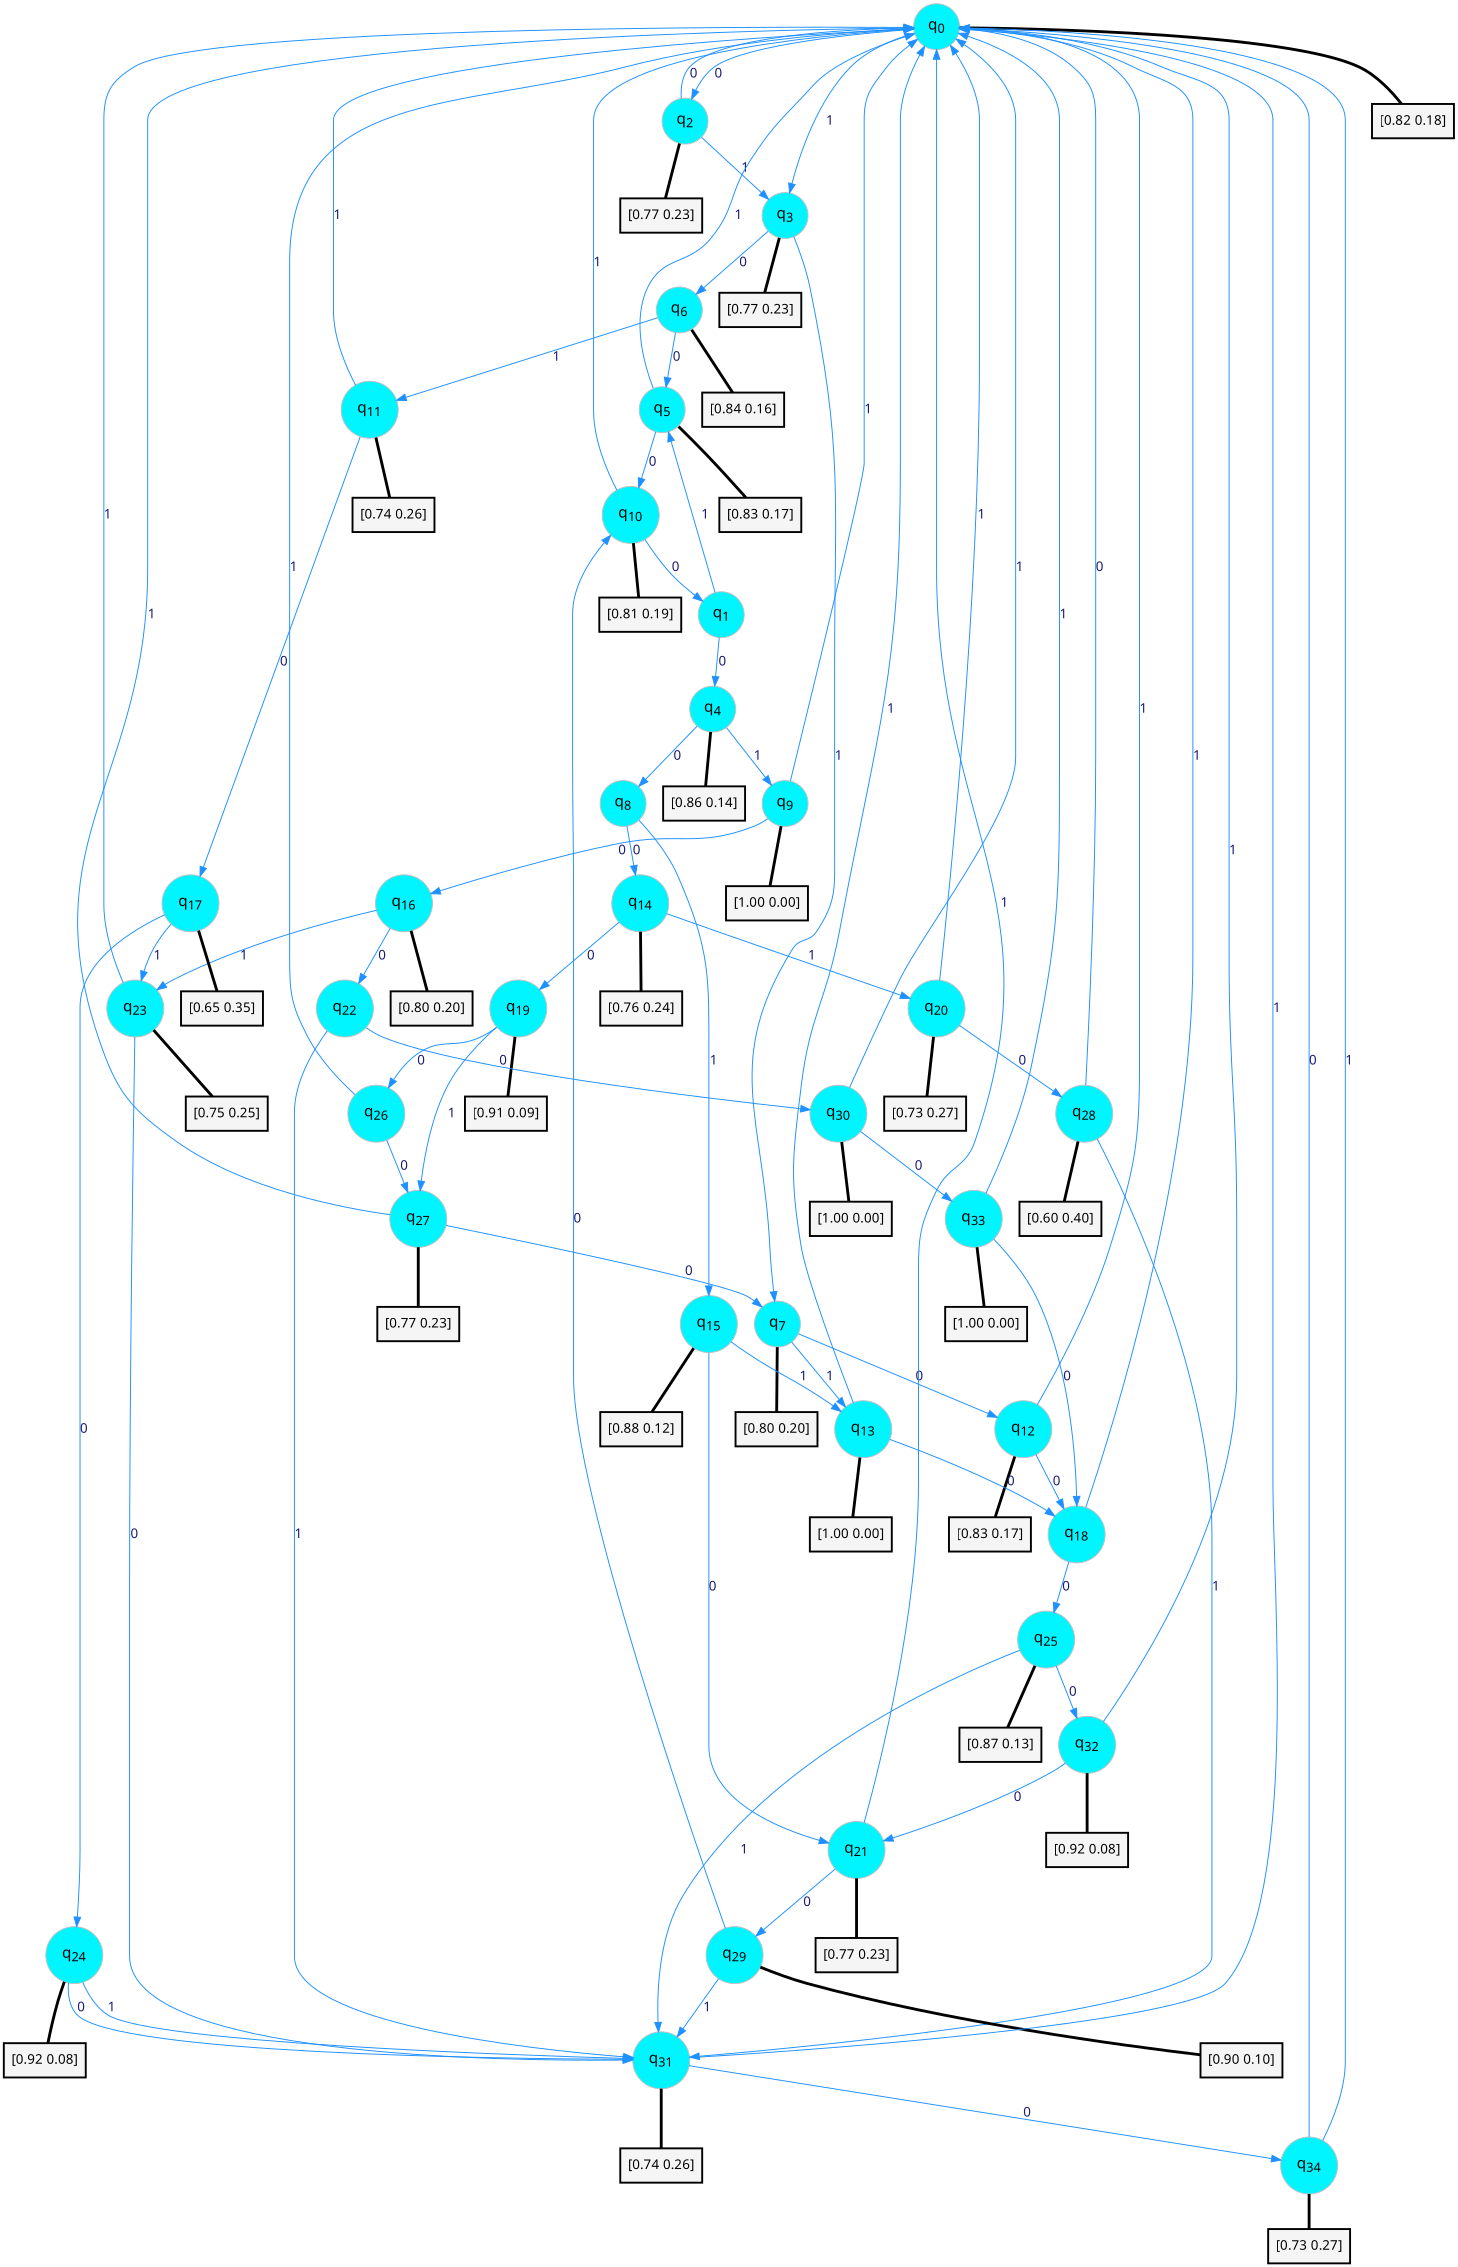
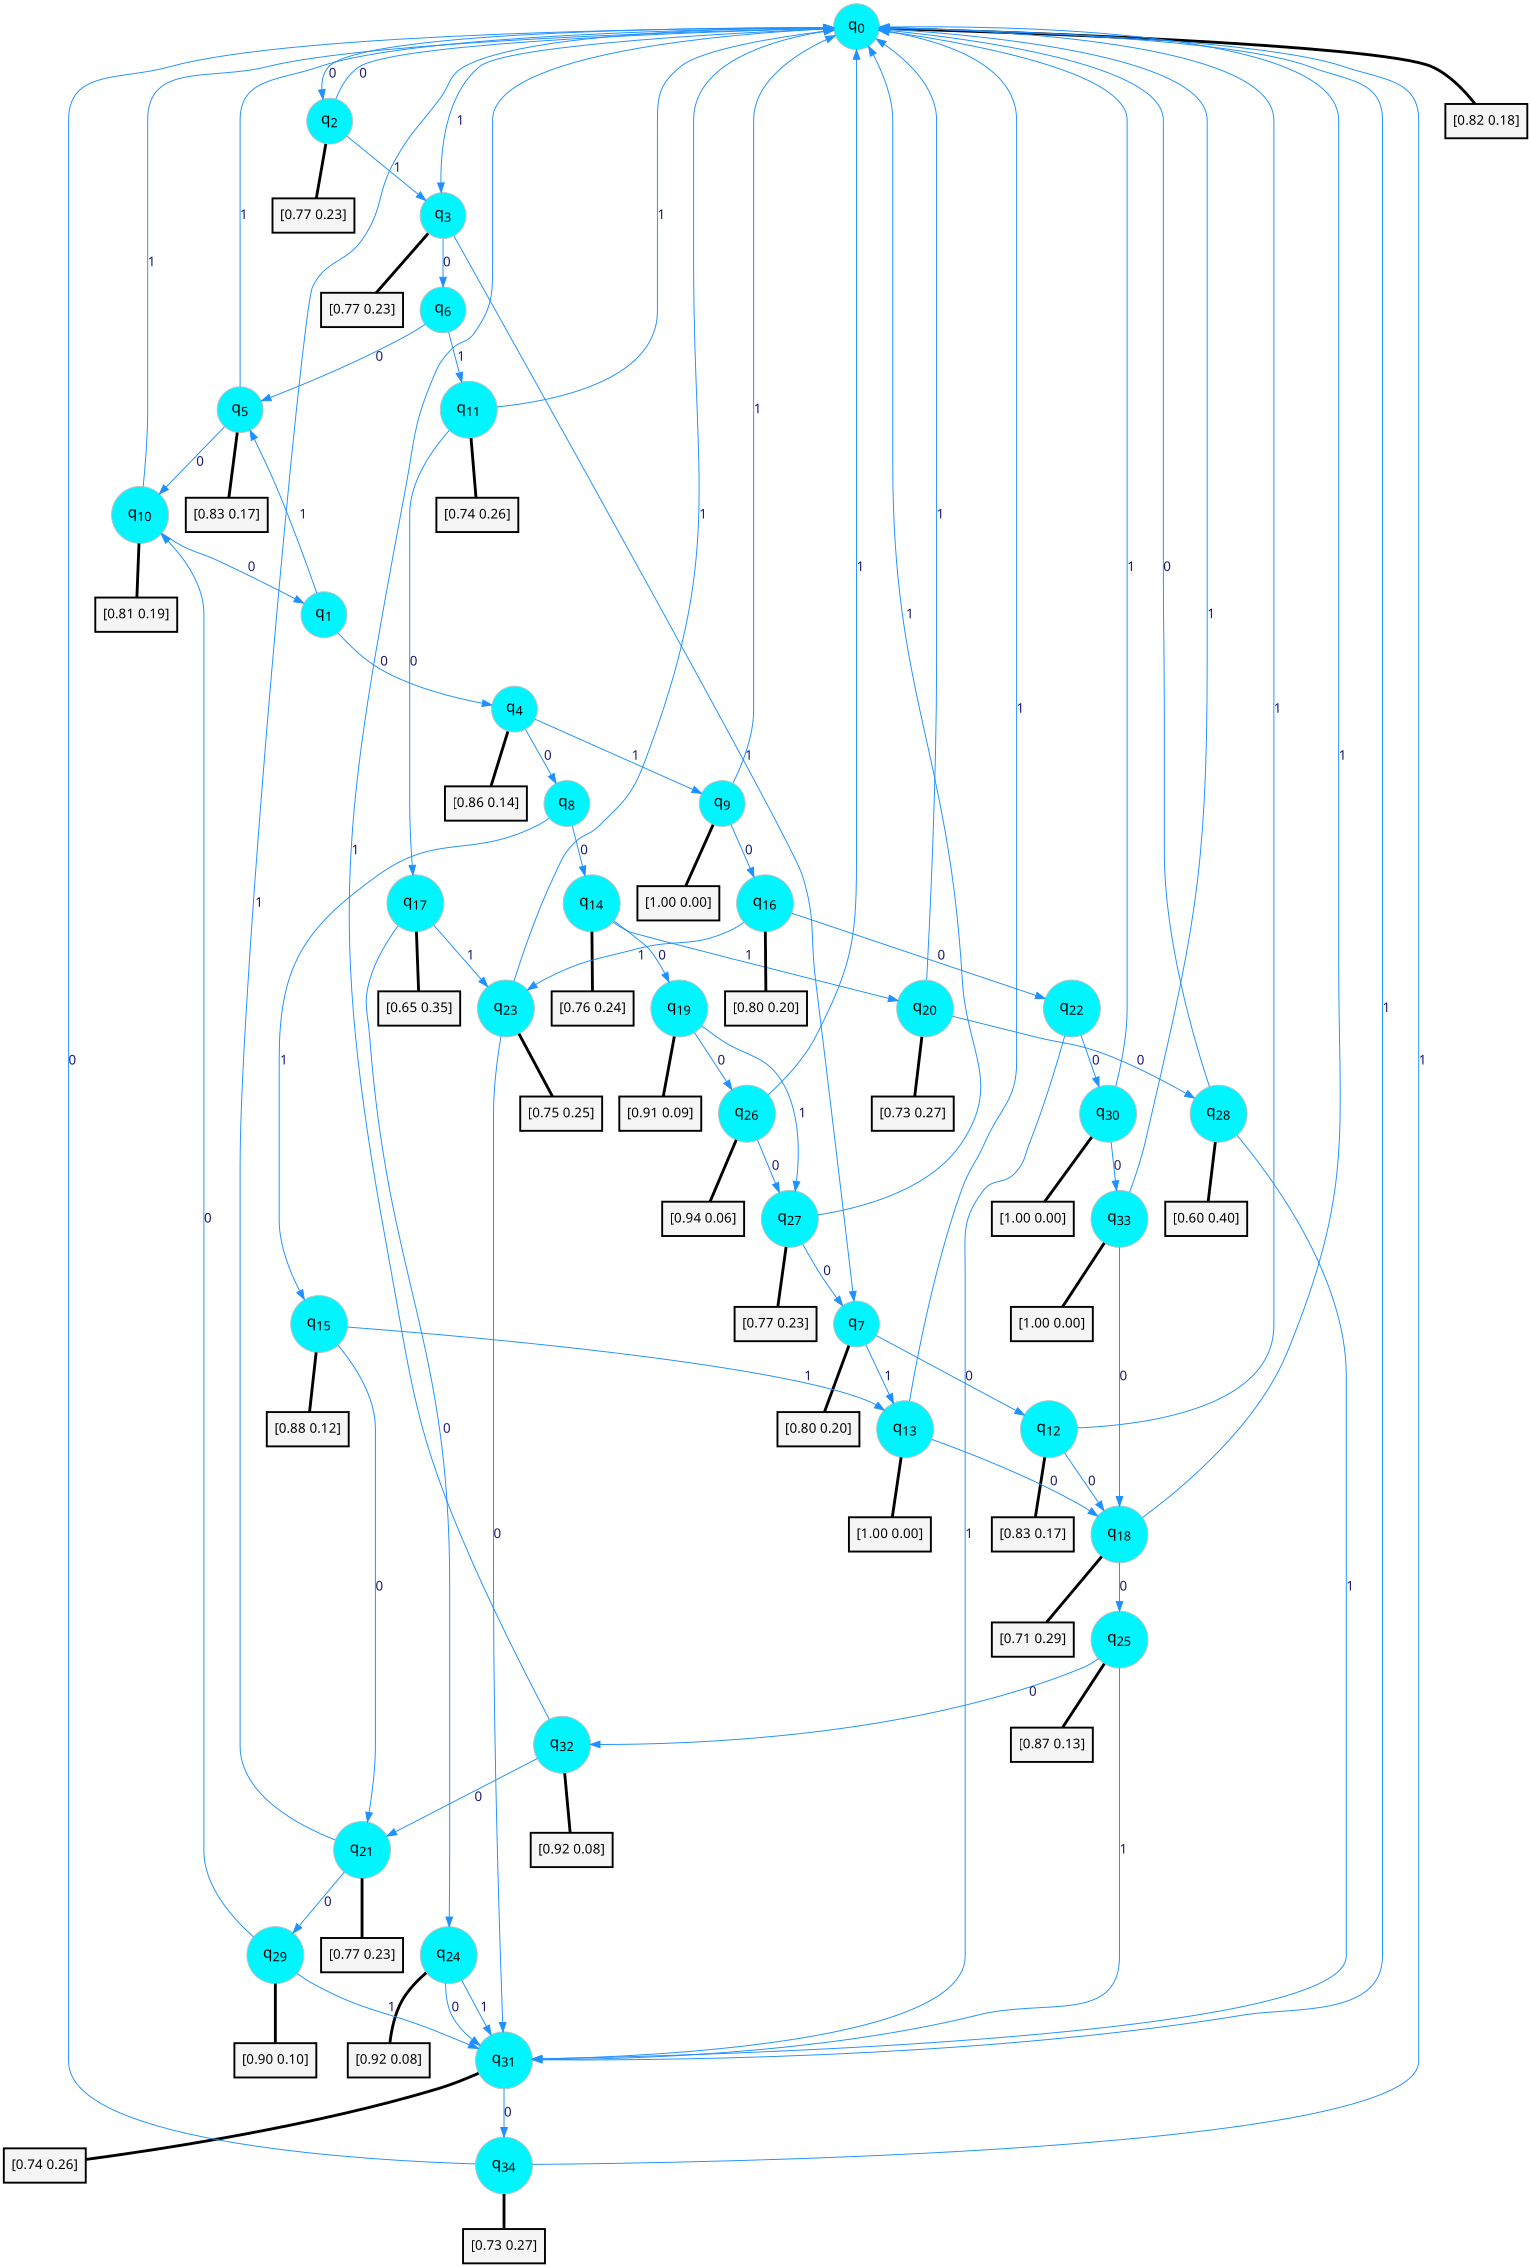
node "[0.84 0.16]": removed
node "[0.94 0.06]": added
node "[0.71 0.29]": added
